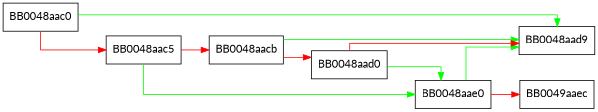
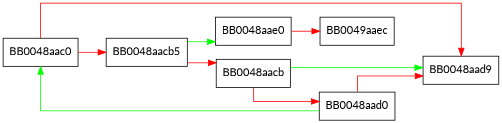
edge "BB0048aac0" -> "BB0048aad9": color green -> red
edge "BB0048aae0" -> "BB0048aad9": removed
node "BB0048aac5": label "BB0048aac5" -> "BB0048aacb5"
edge "BB0048aad0" -> "BB0048aae0": now "BB0048aad0" -> "BB0048aac0"
